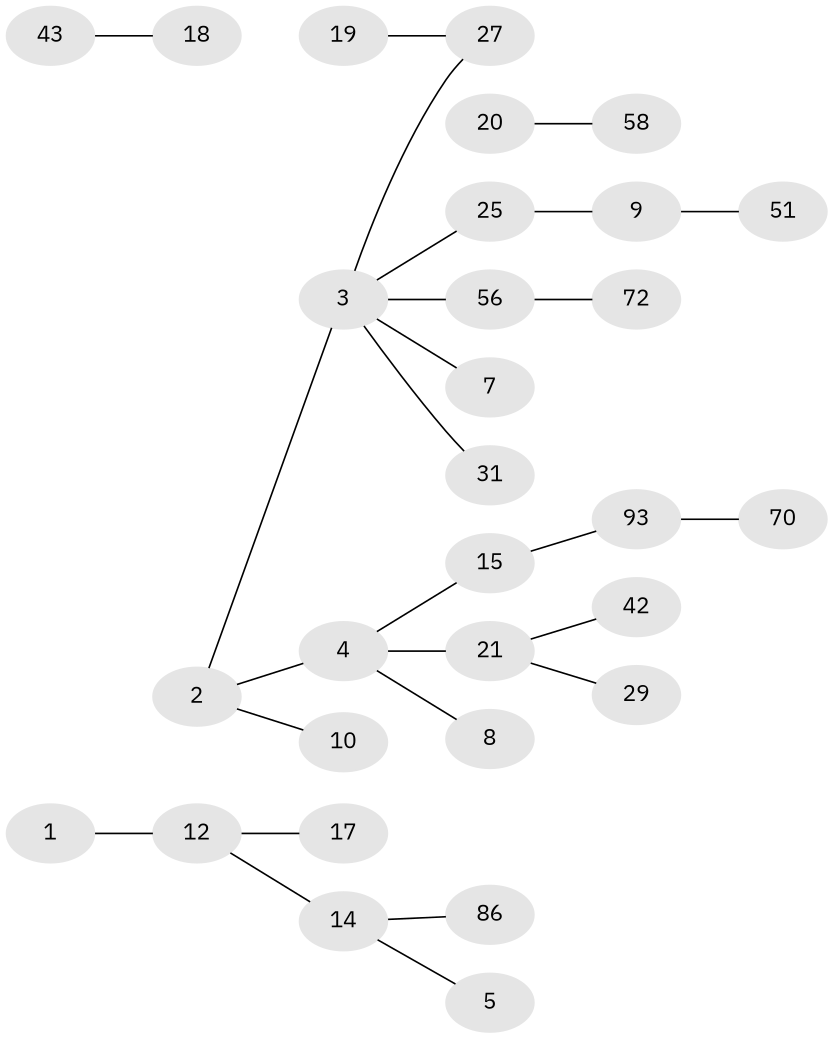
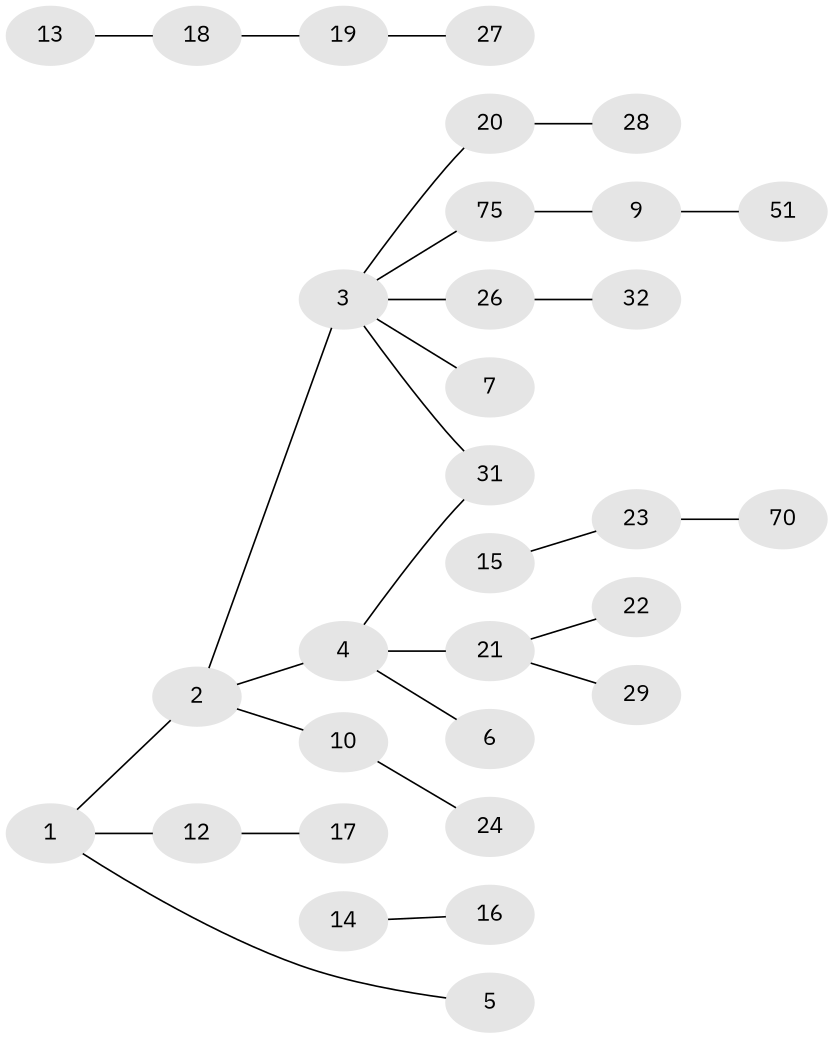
node "43": label "43" -> "13"
edge "18" -- "19": added
node "58": label "58" -> "28"
edge "27" -- "3": now "20" -- "3"
node "25": label "25" -> "75"
node "56": label "56" -> "26"
node "72": label "72" -> "32"
node "93": label "93" -> "23"
edge "15" -- "4": now "31" -- "4"
node "42": label "42" -> "22"
node "8": label "8" -> "6"
edge "2" -- "1": added
node "24": added
edge "12" -- "14": removed
node "86": label "86" -> "16"
edge "14" -- "5": now "1" -- "5"
